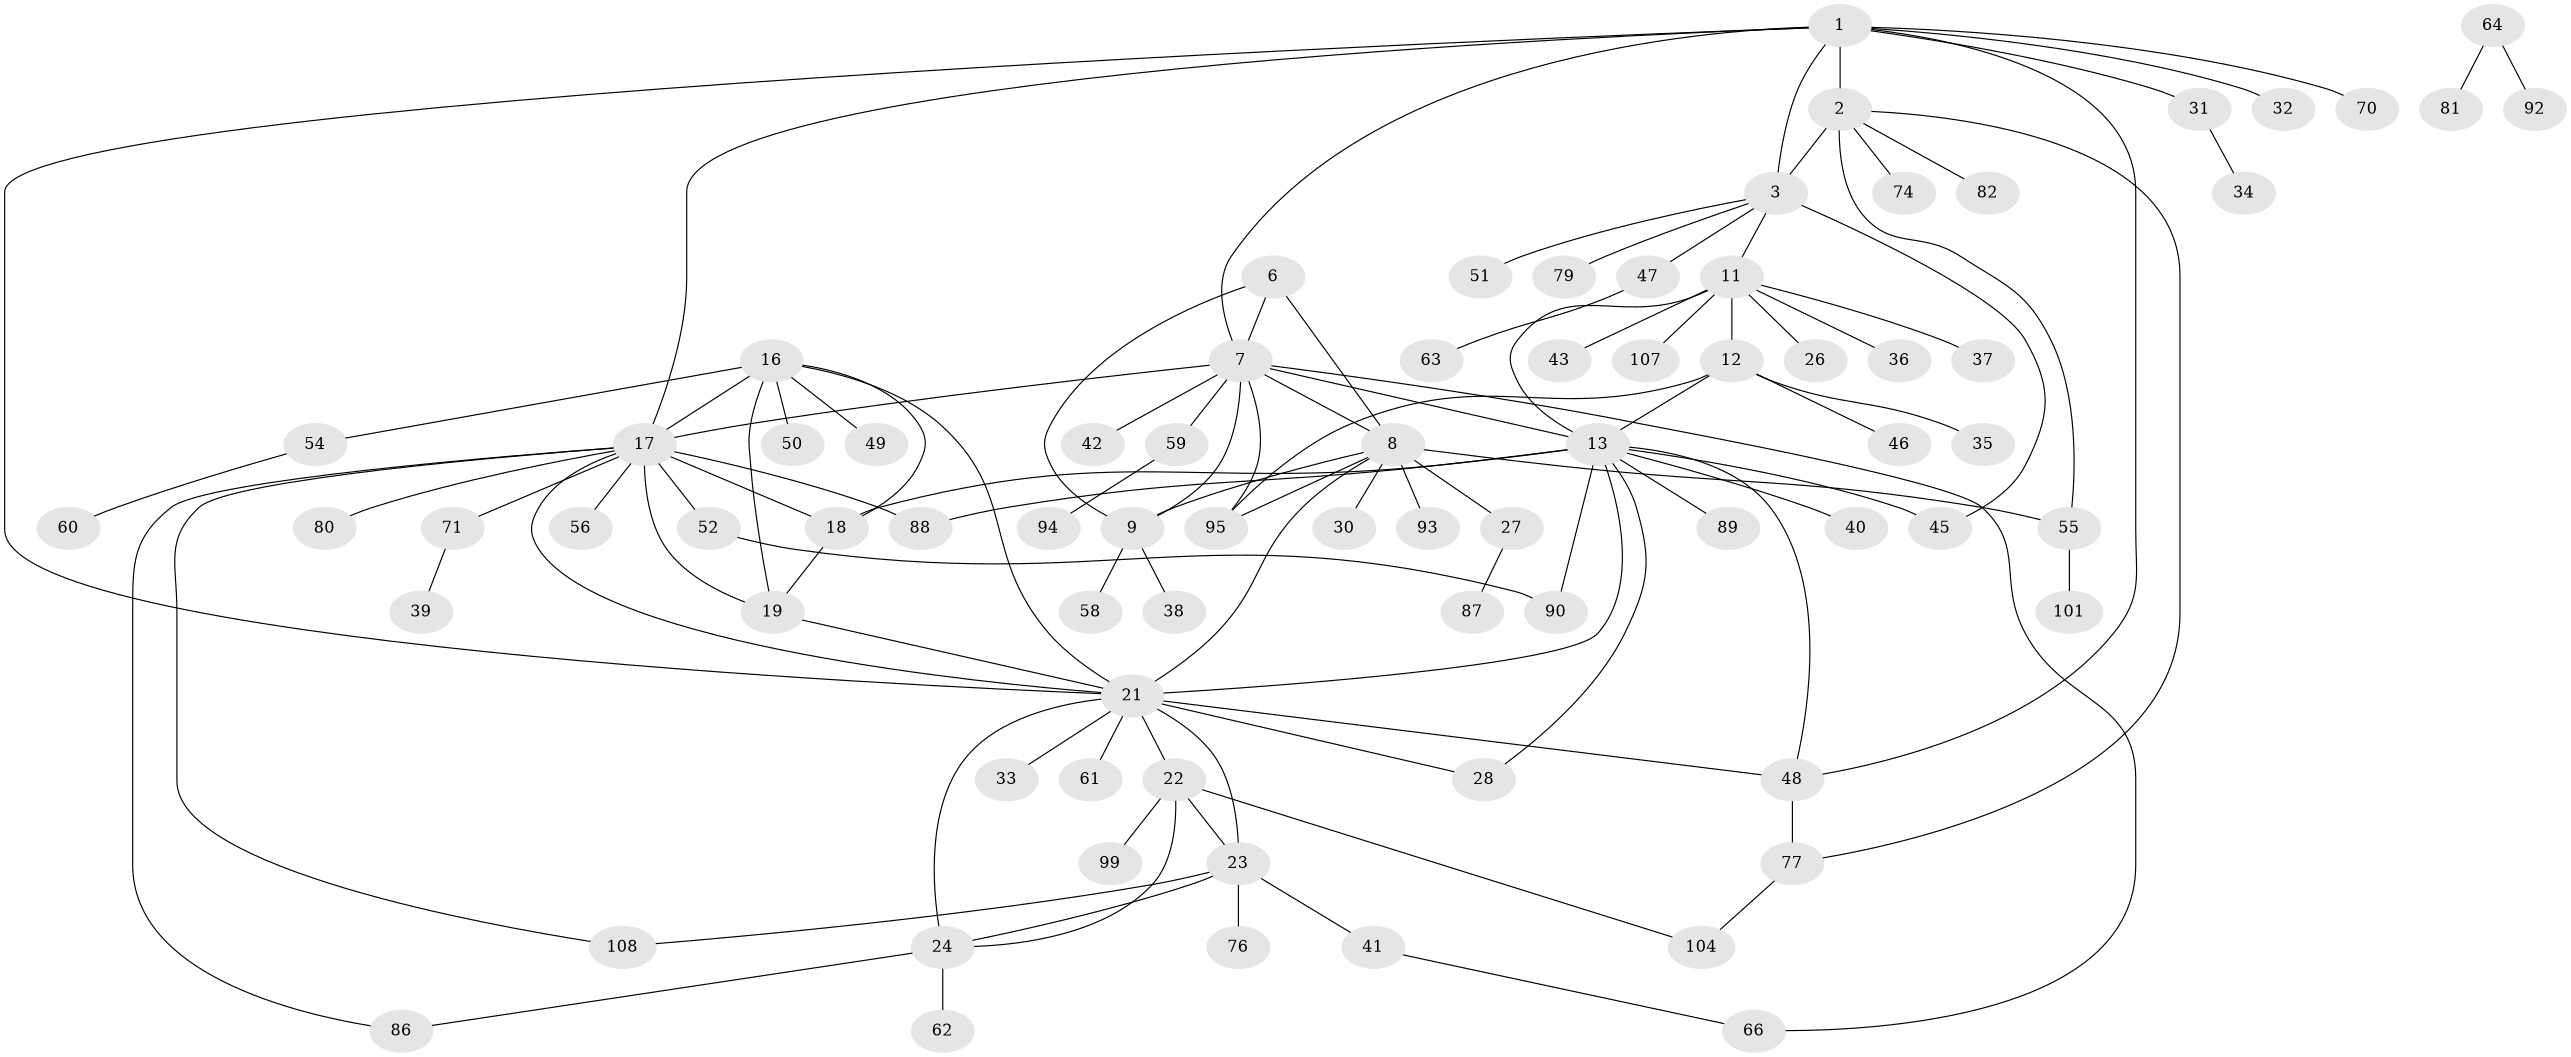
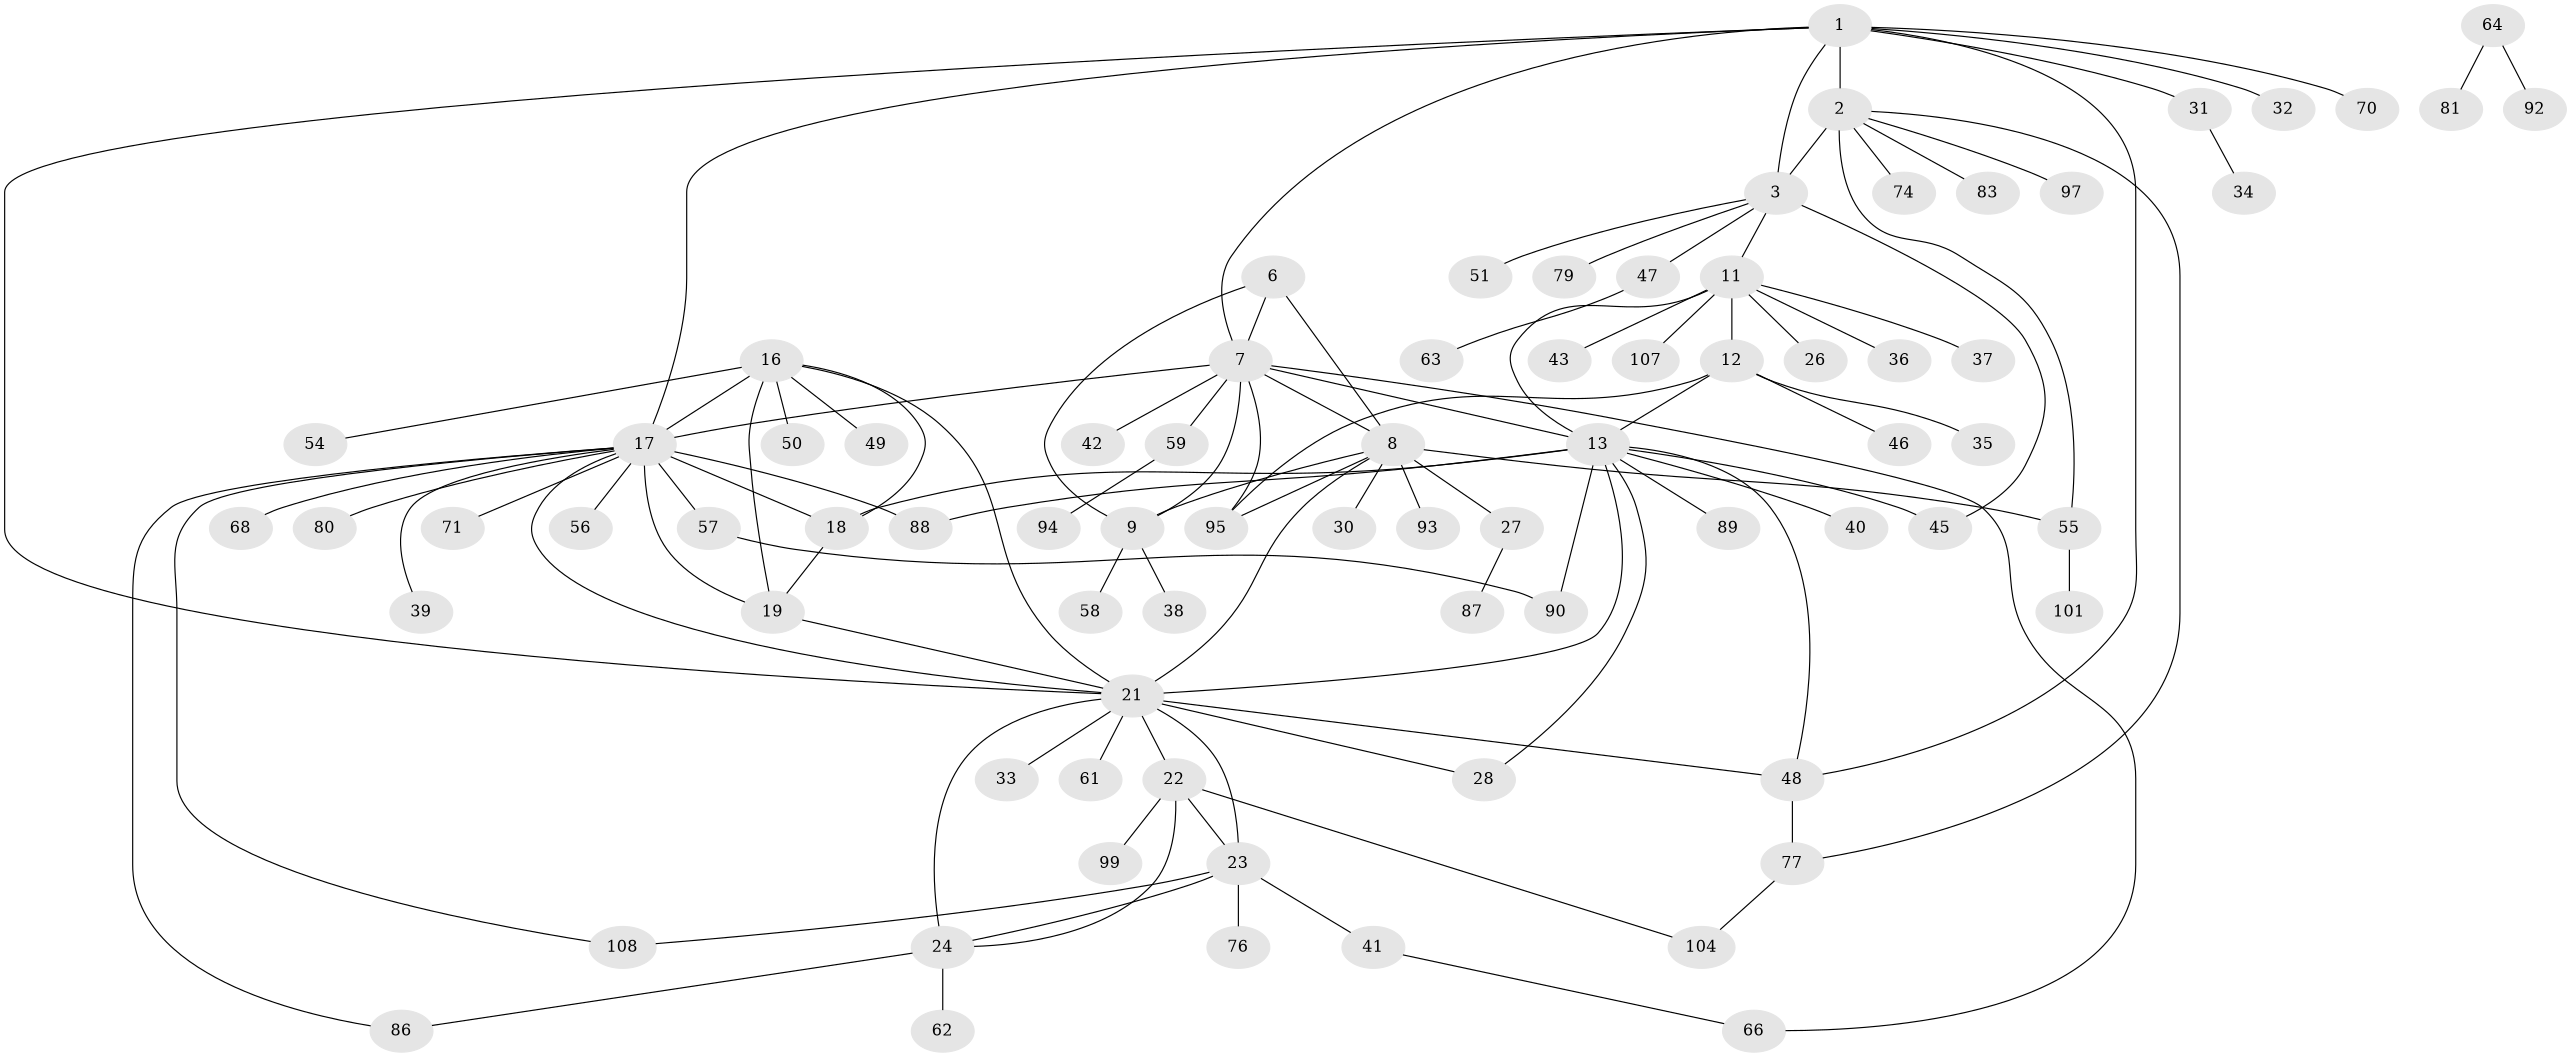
node "82": label "82" -> "83"
node "97": added
node "60": removed
node "68": added
node "52": label "52" -> "57"
edge "71" -- "39": now "17" -- "39"
